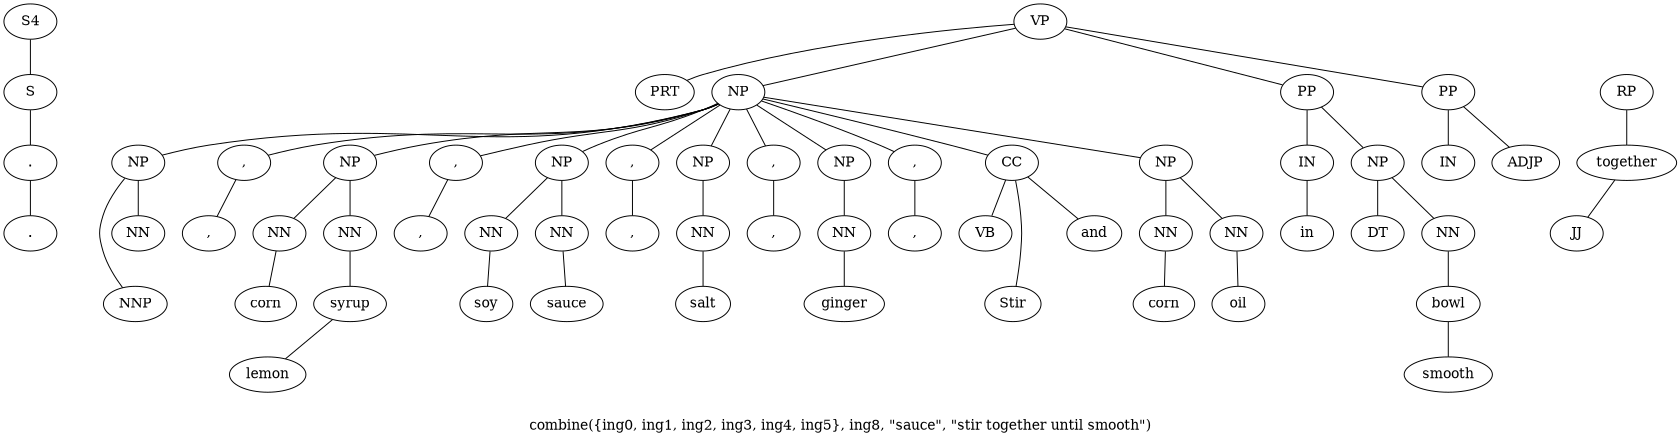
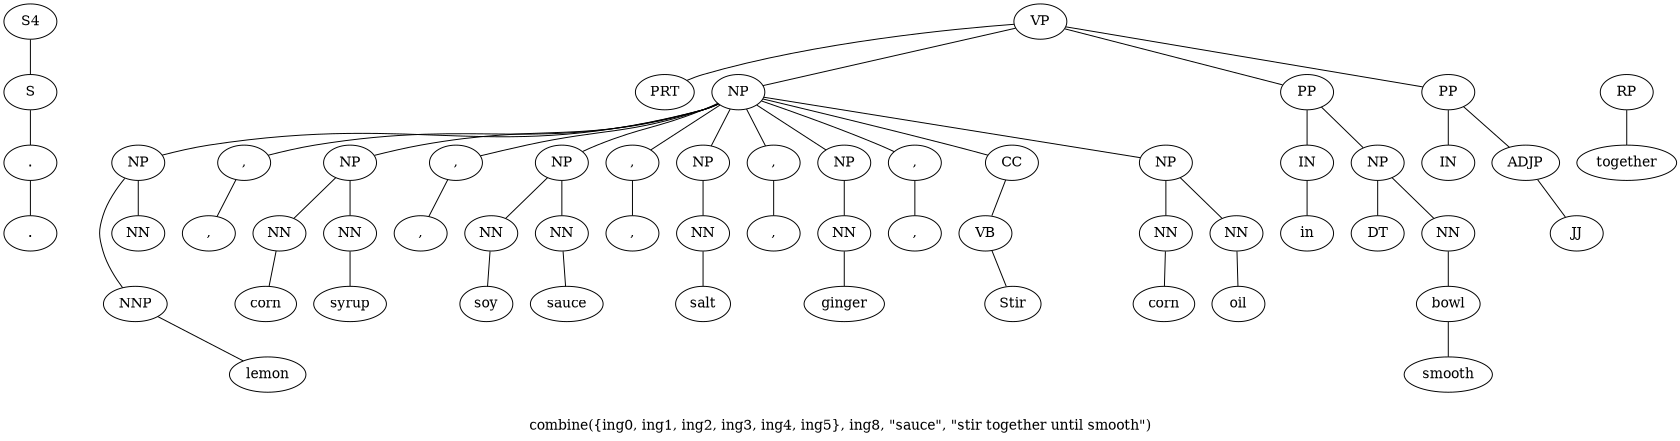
edge "together" -- "JJ": now "ADJP" -- "JJ"
edge "CC" -- "Stir": now "VB" -- "Stir"
node "and": removed
edge "syrup" -- "lemon": now "NNP" -- "lemon"
